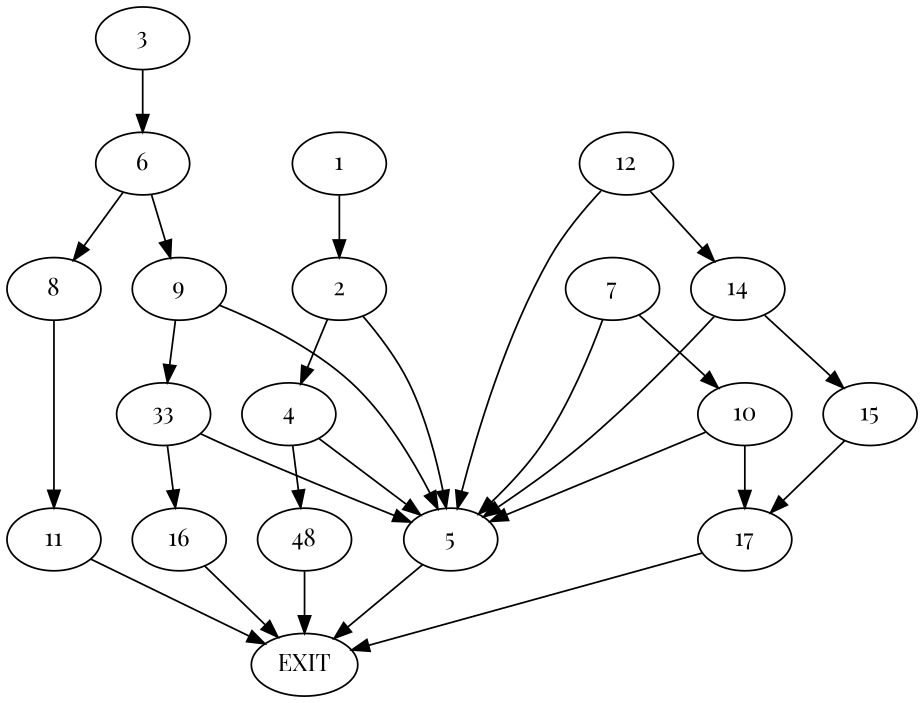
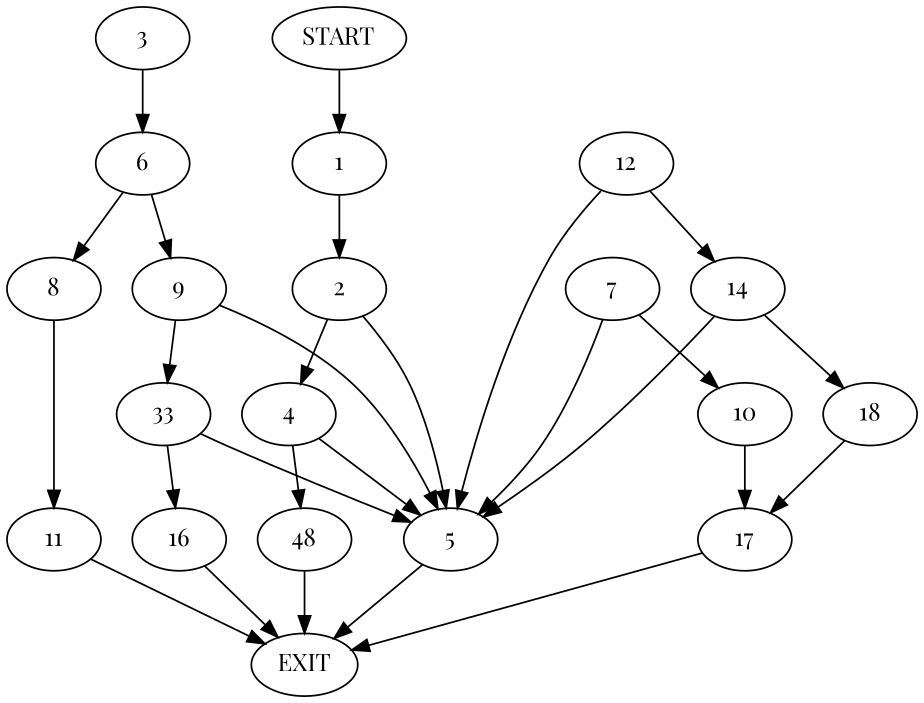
node "START": added
node "15": label "15" -> "18"
edge "10" -> "5": removed
